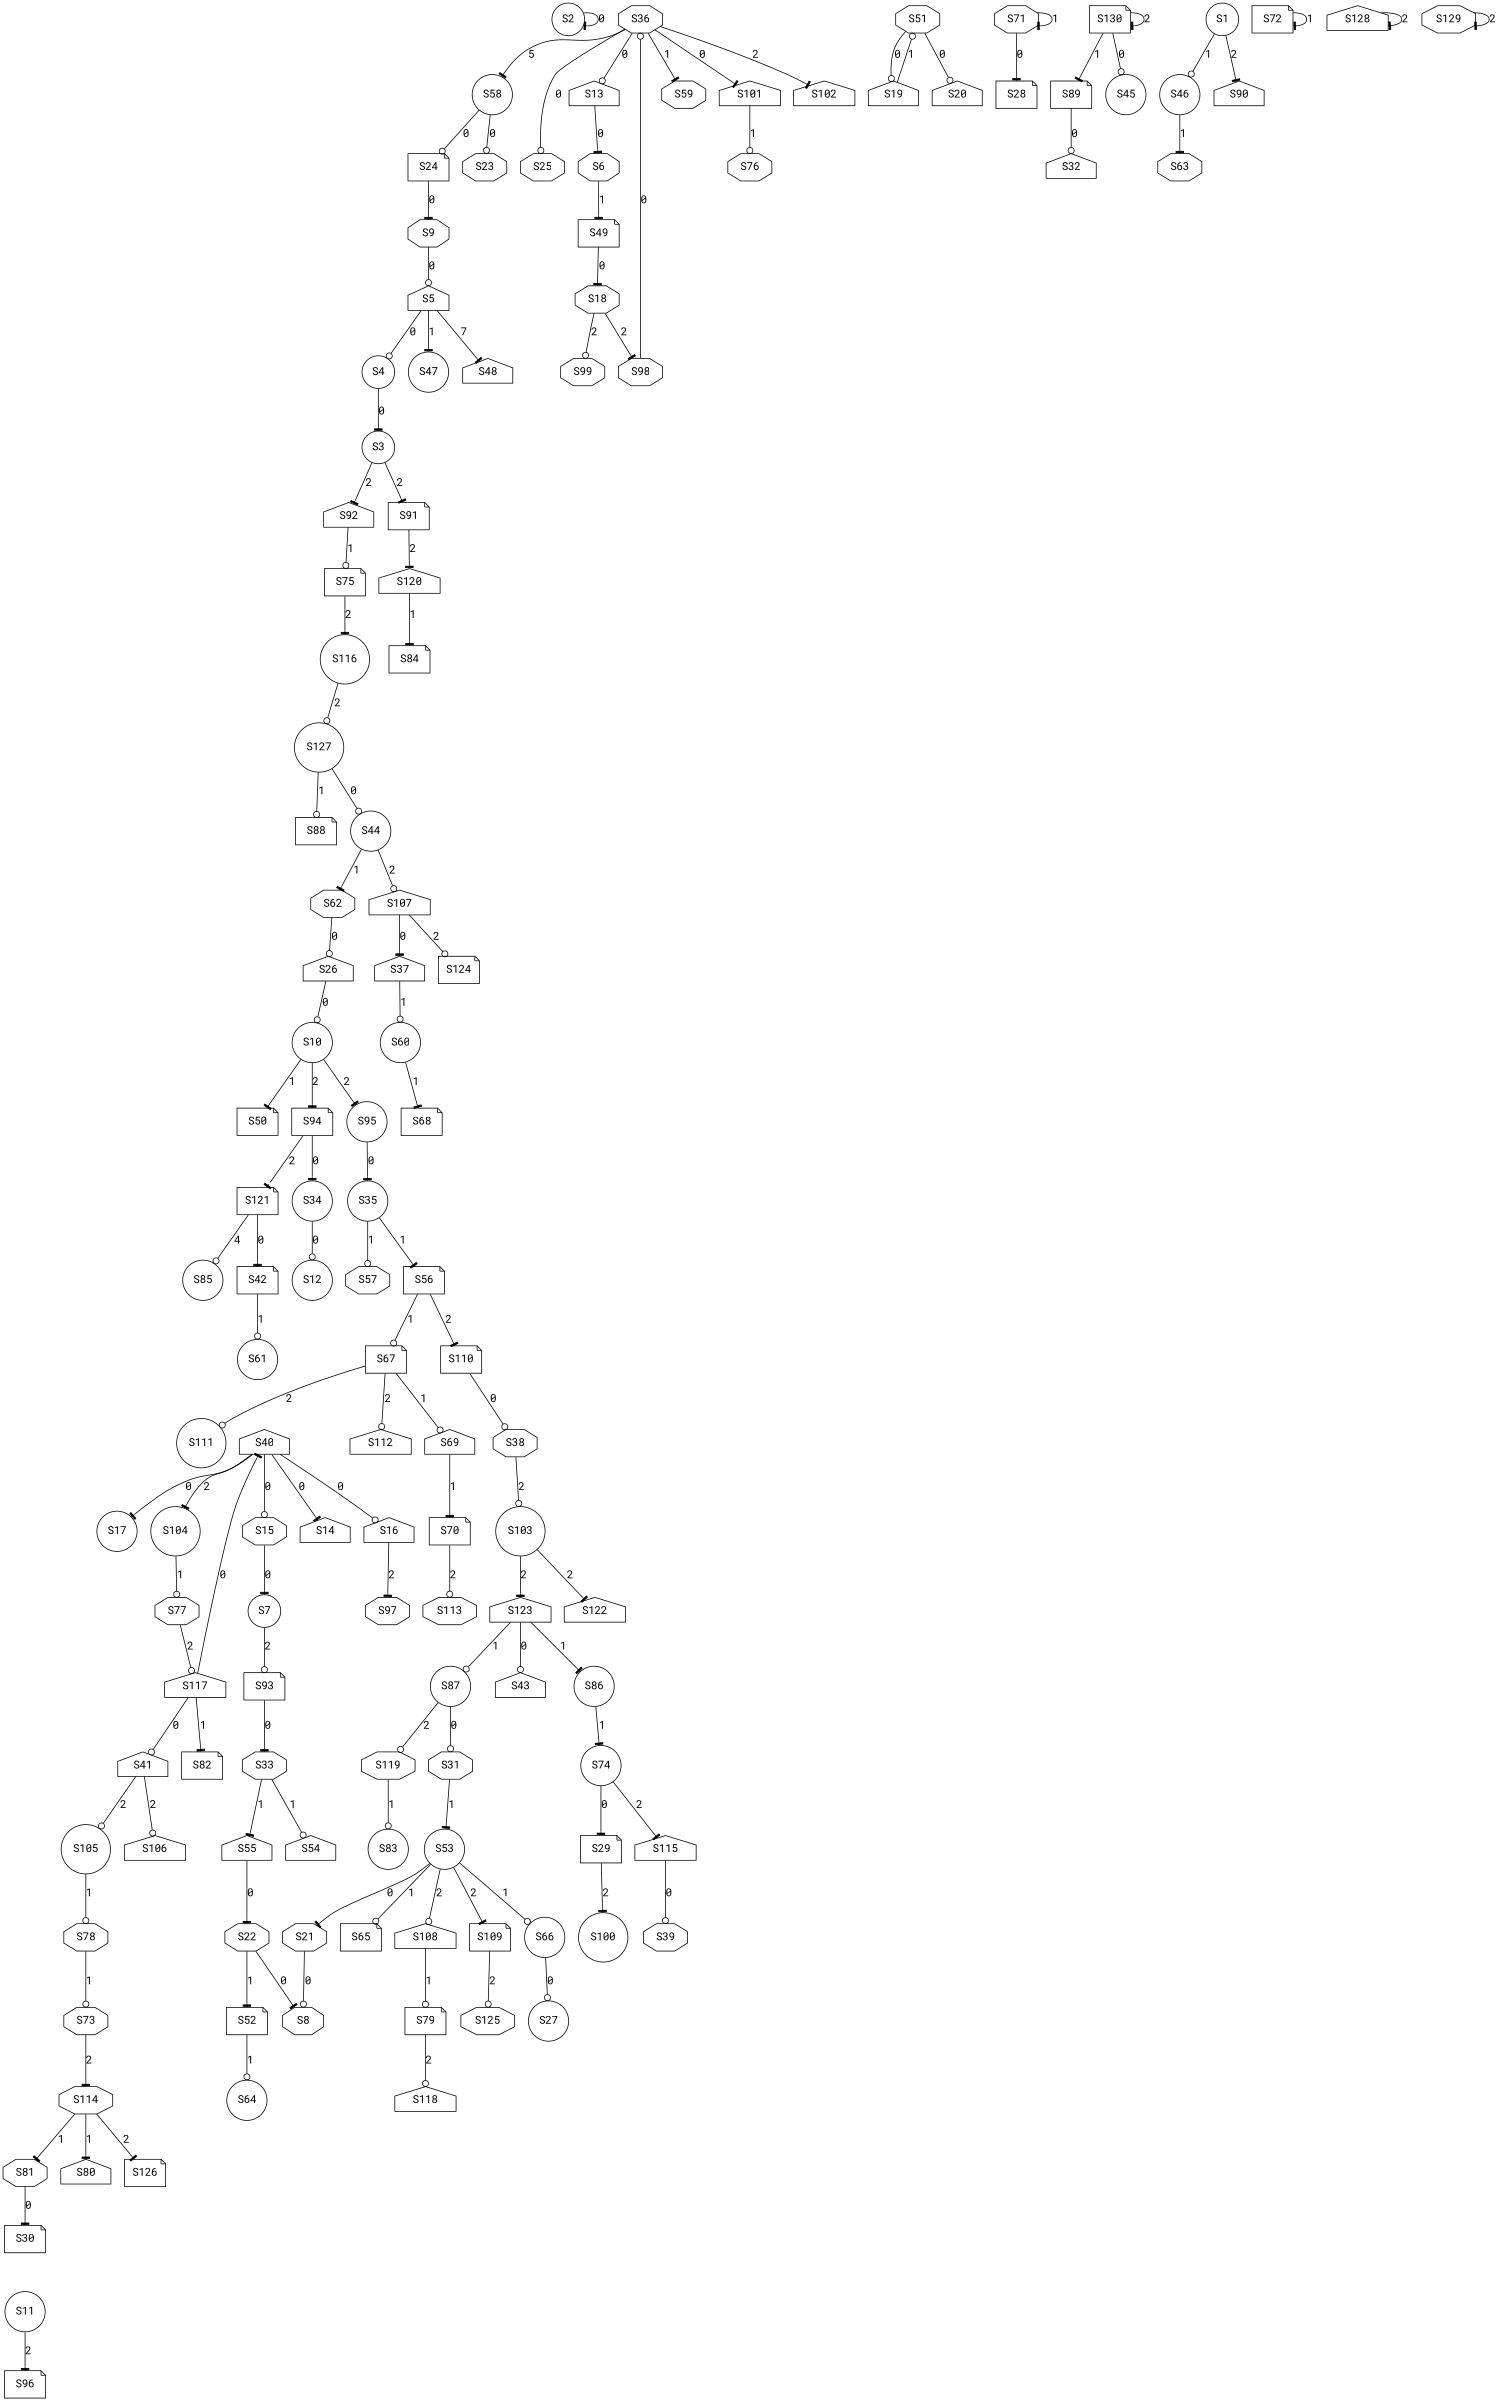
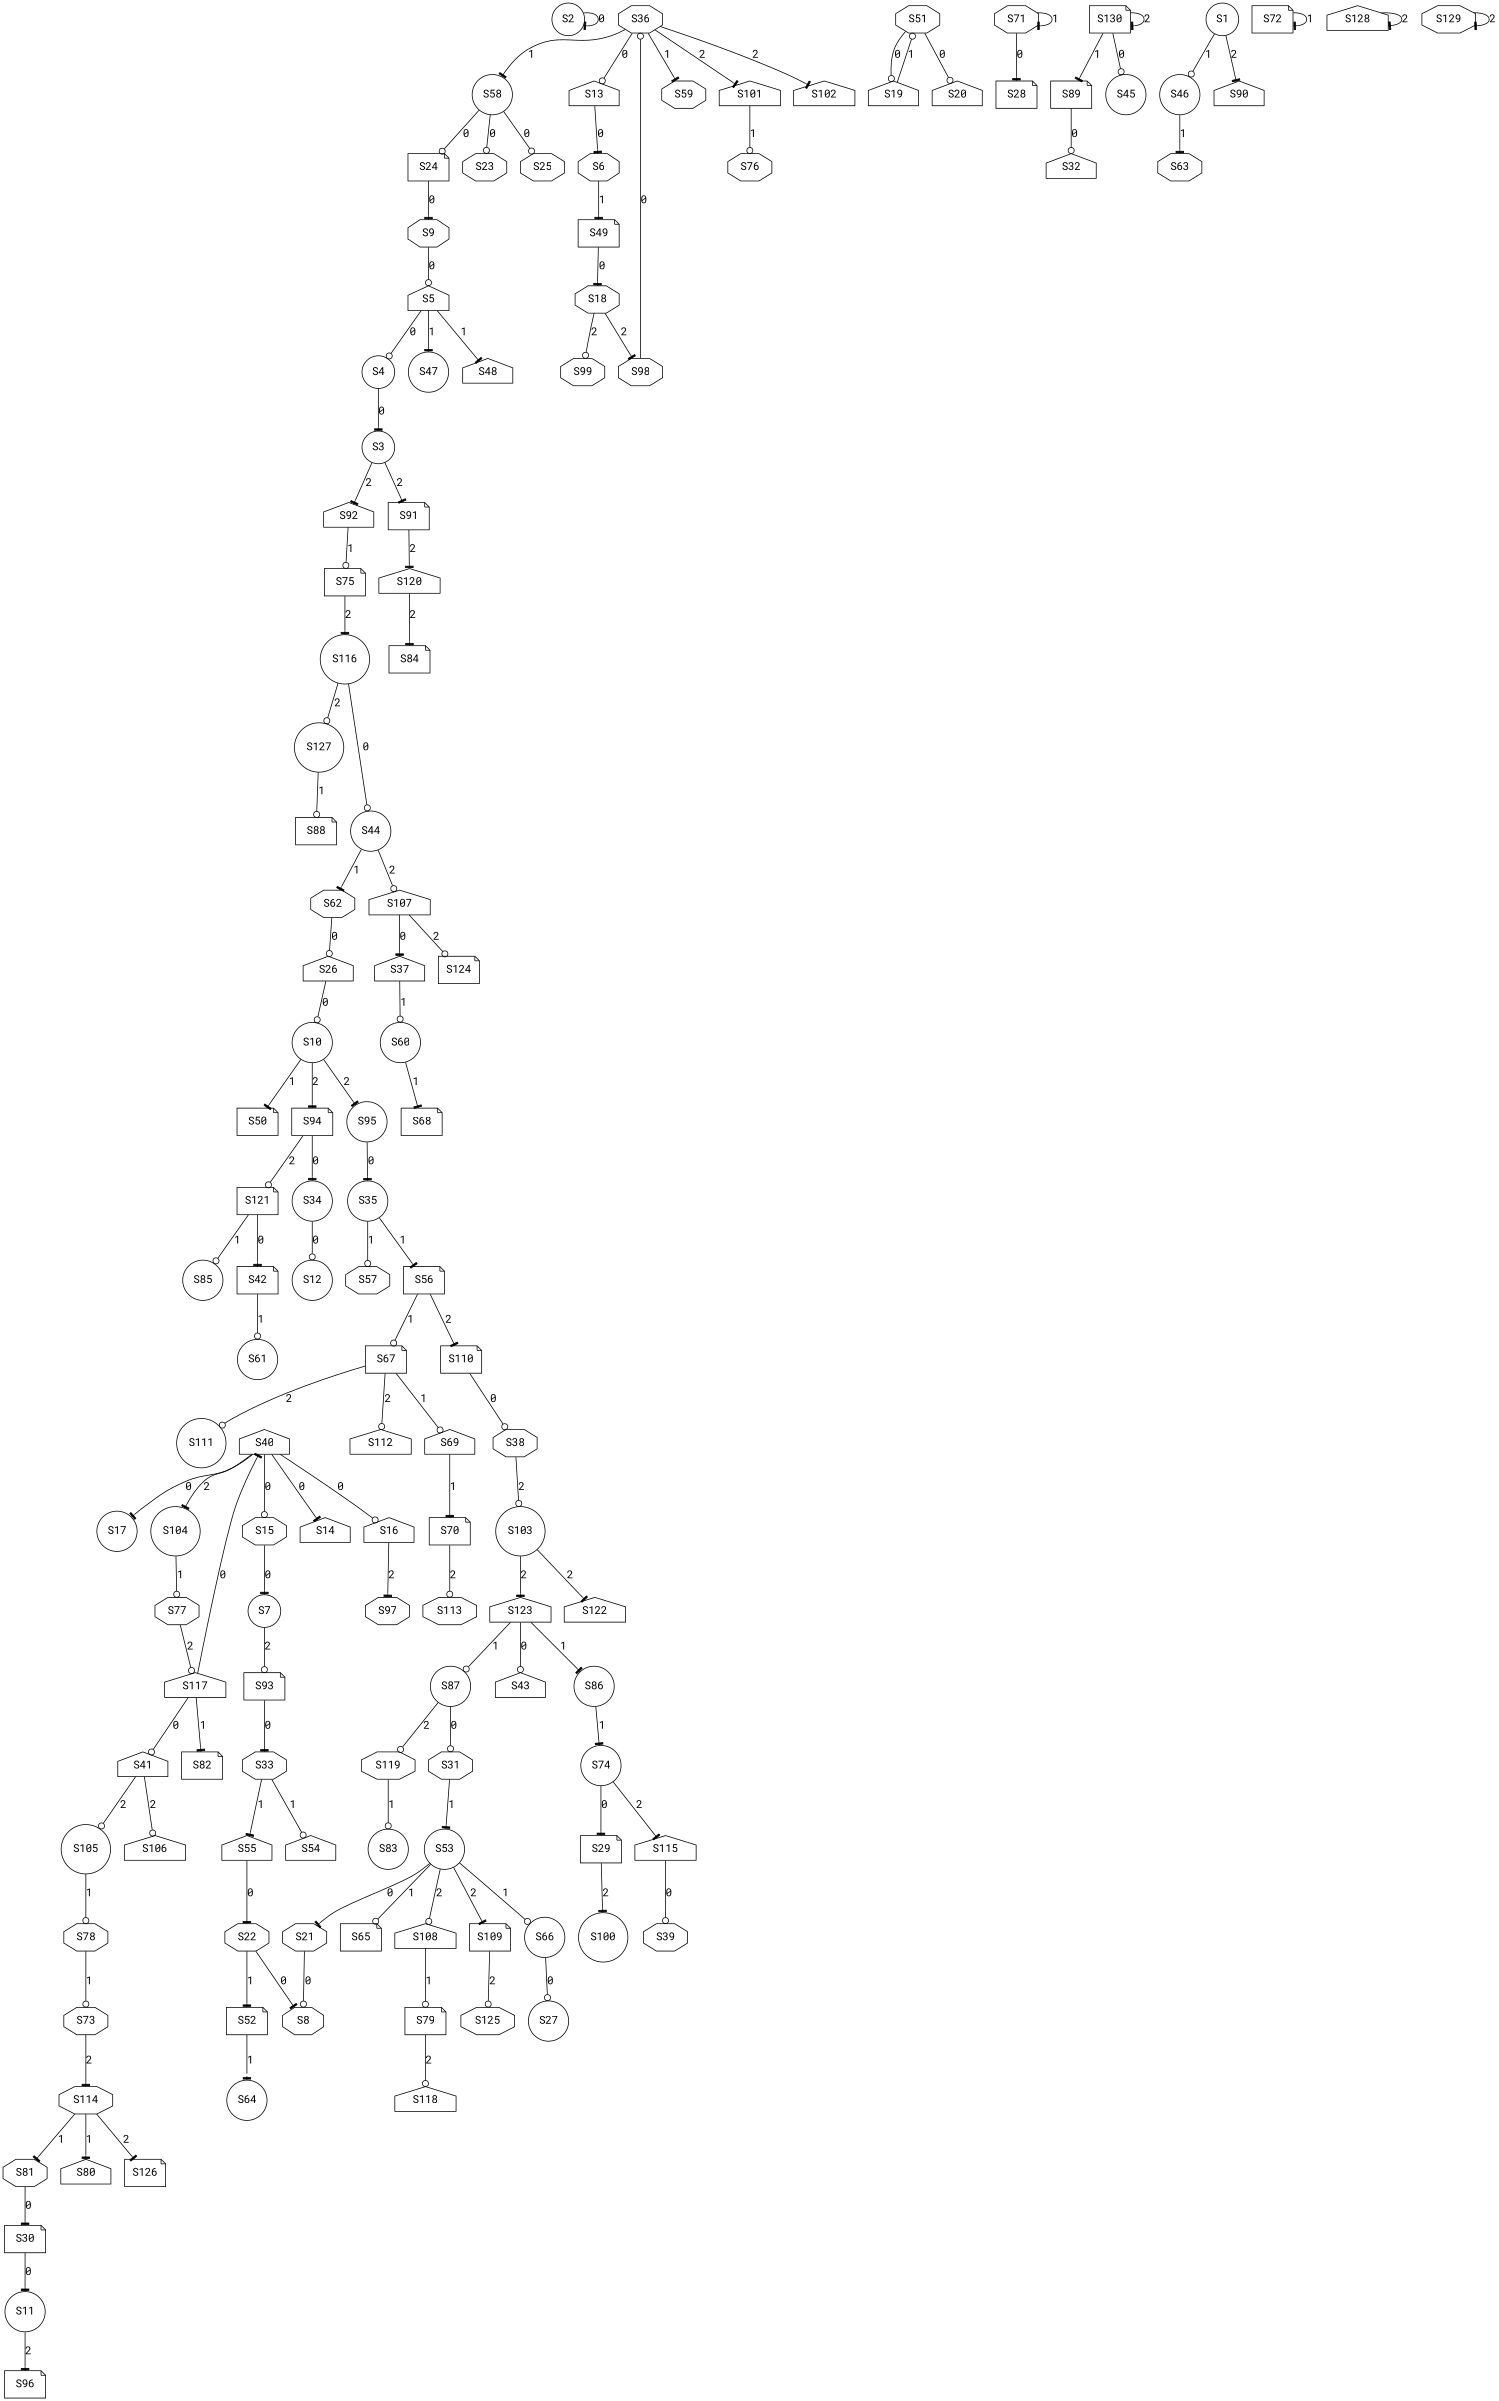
edge "S36" -> "S58": label "5" -> "1"
edge "S36" -> "S101": label "0" -> "2"
edge "S36" -> "S25": now "S58" -> "S25"
edge "S5" -> "S48": label "7" -> "1"
edge "S120" -> "S84": label "1" -> "2"
edge "S127" -> "S44": now "S116" -> "S44"
edge "S94" -> "S121": arrowhead tee -> odot
edge "S121" -> "S85": label "4" -> "1"
edge "S52" -> "S64": arrowhead odot -> tee
edge "S30" -> "S11": added, label "0"
